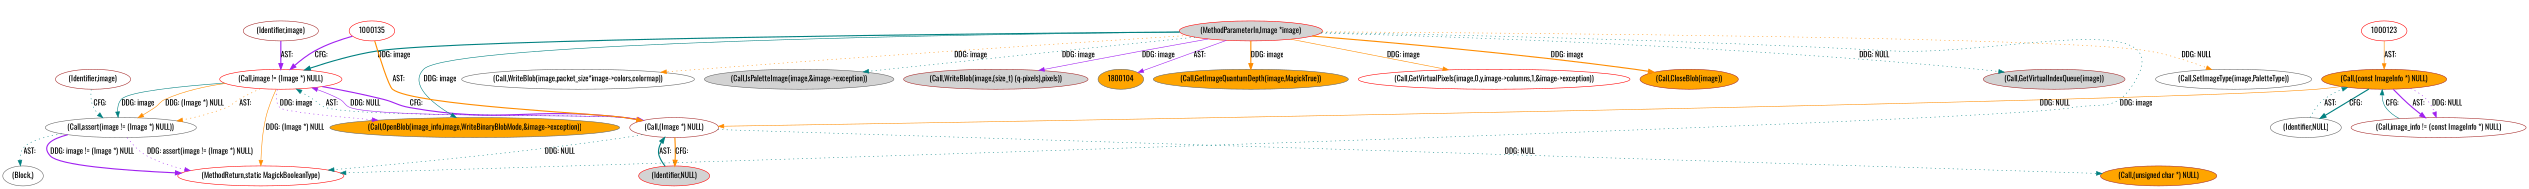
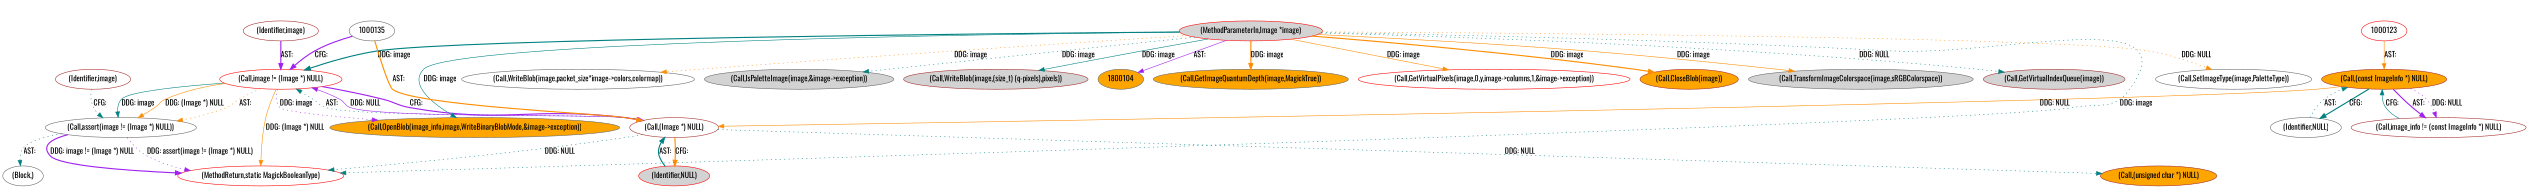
node "1000135": color red -> gray40
edge "(MethodParameterIn,Image *image)" -> "(Call,WriteBlob(image,(size_t) (q-pixels),pixels))": color purple -> teal
node "(Call,TransformImageColorspace(image,sRGBColorspace))": added
